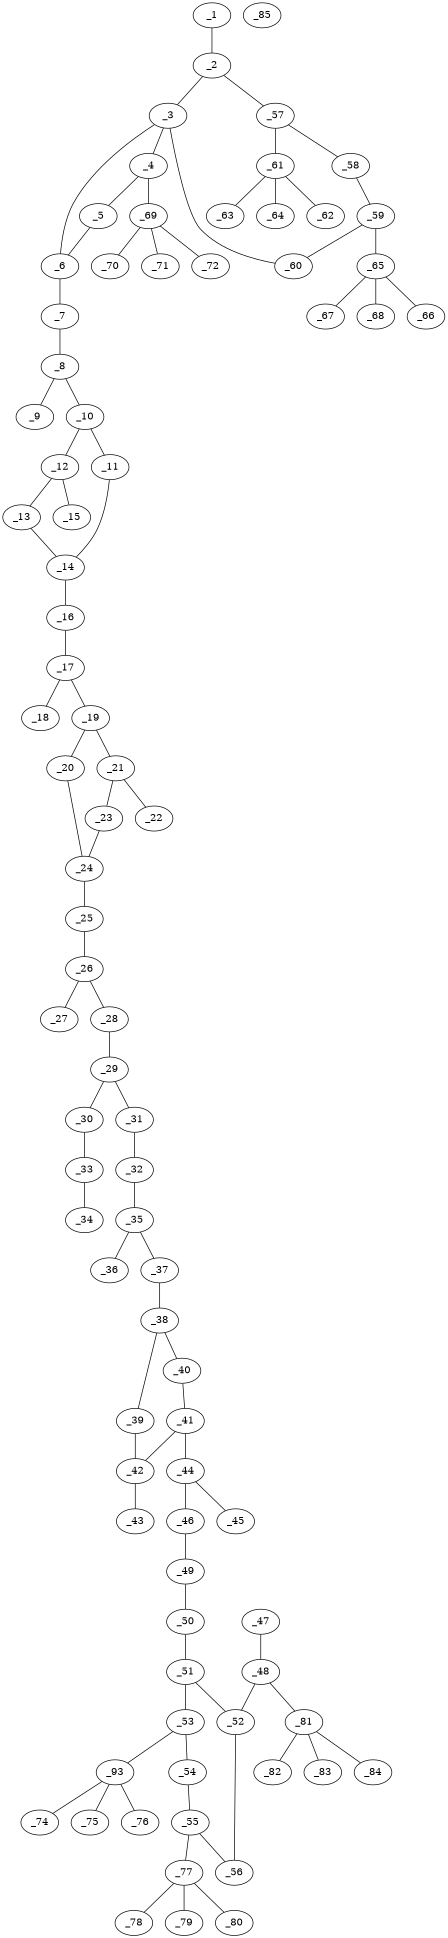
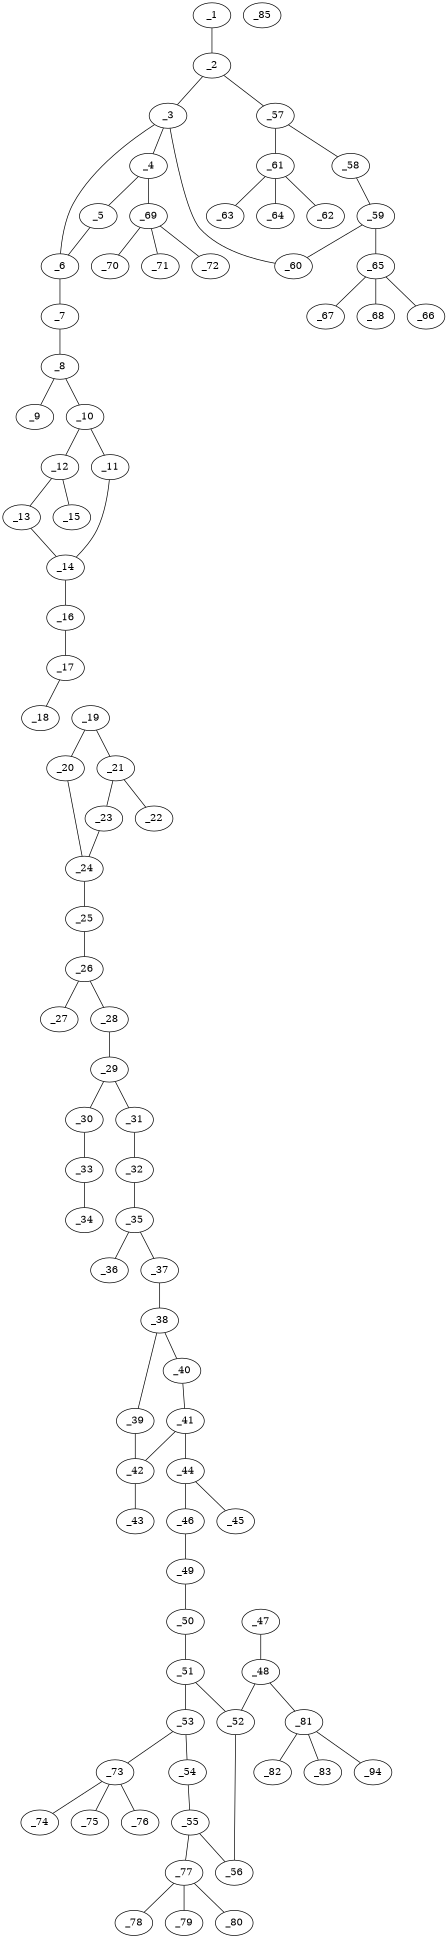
edge "_17" -- "_19": removed
node "_93": label "_93" -> "_73"
node "_84": label "_84" -> "_94"
